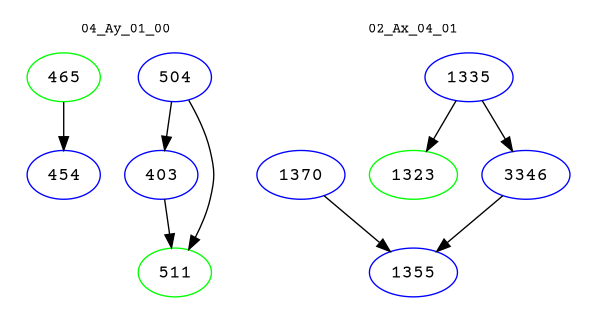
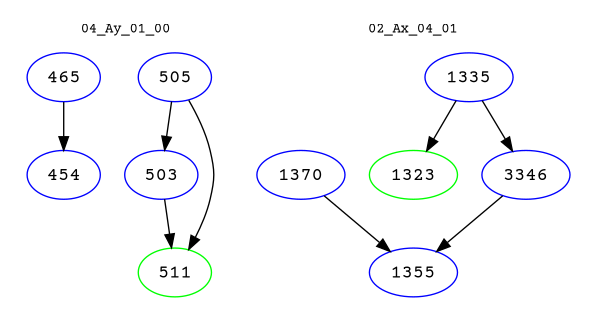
node "465": color green -> blue
node "504": label "504" -> "505"
node "403": label "403" -> "503"
